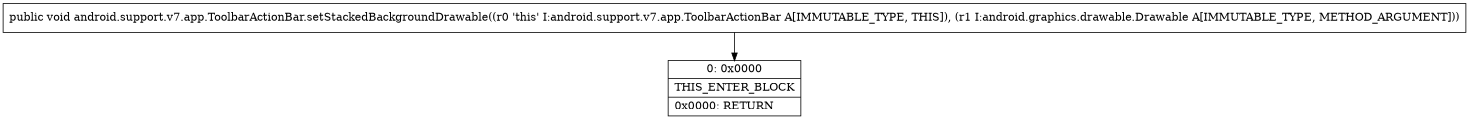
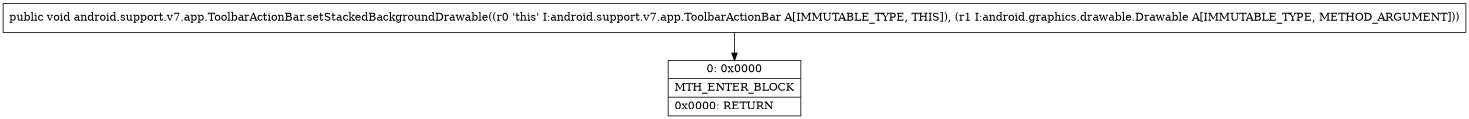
node "0: 0x0000": text "THIS_ENTER_BLOCK" -> "MTH_ENTER_BLOCK"
